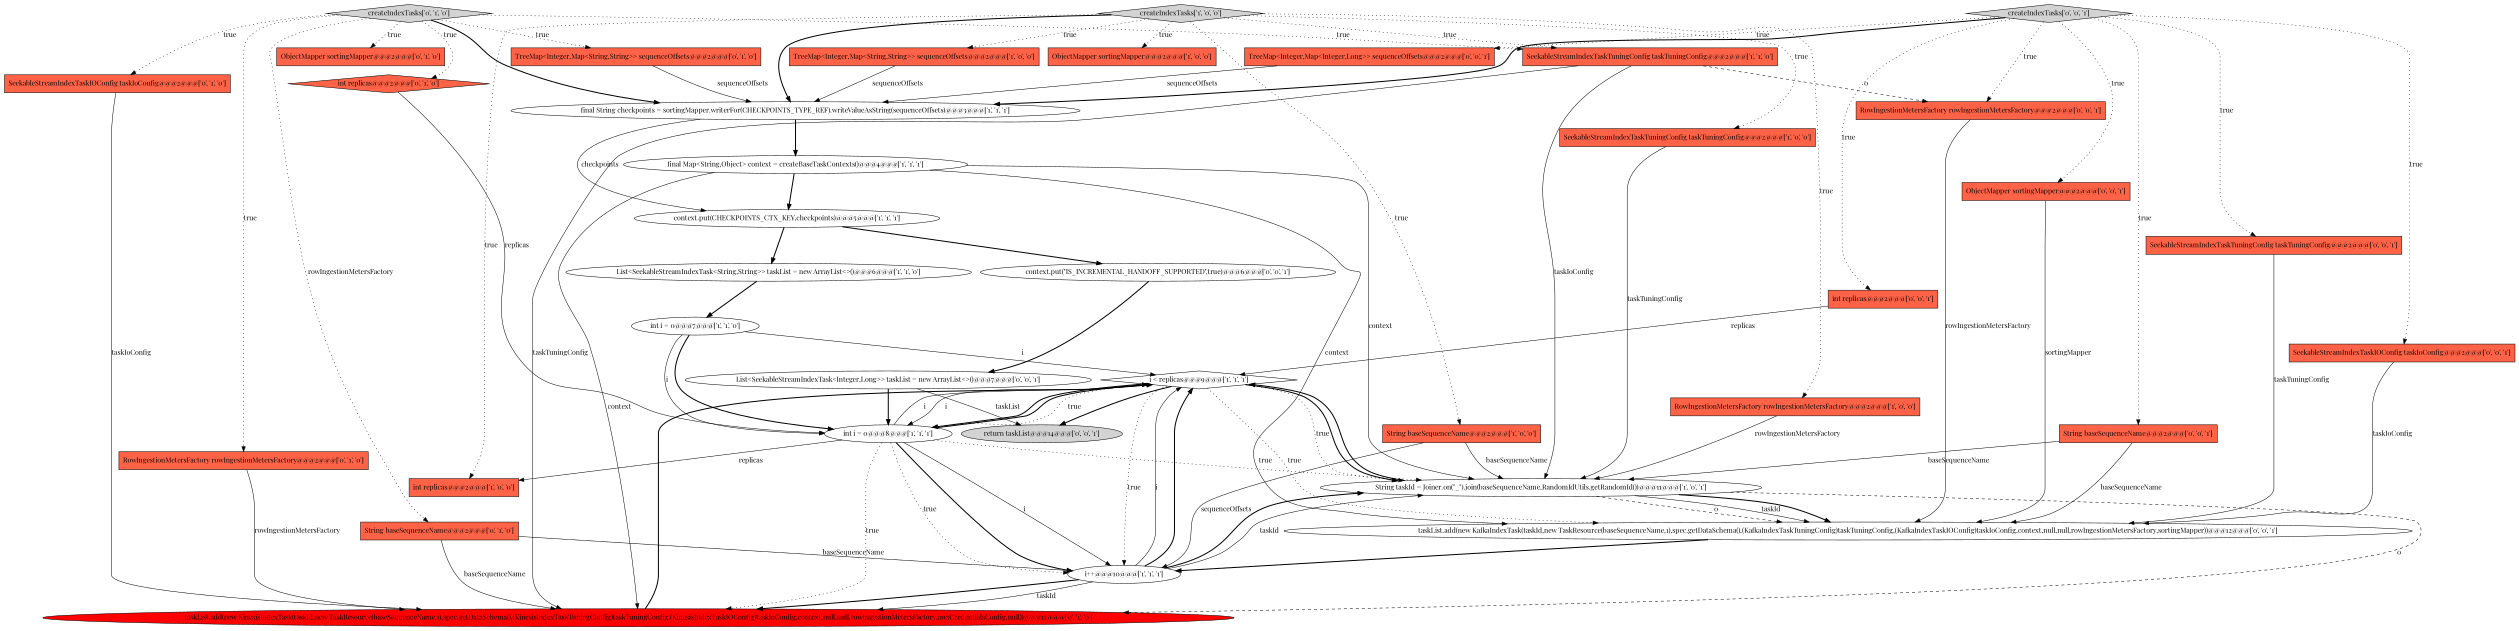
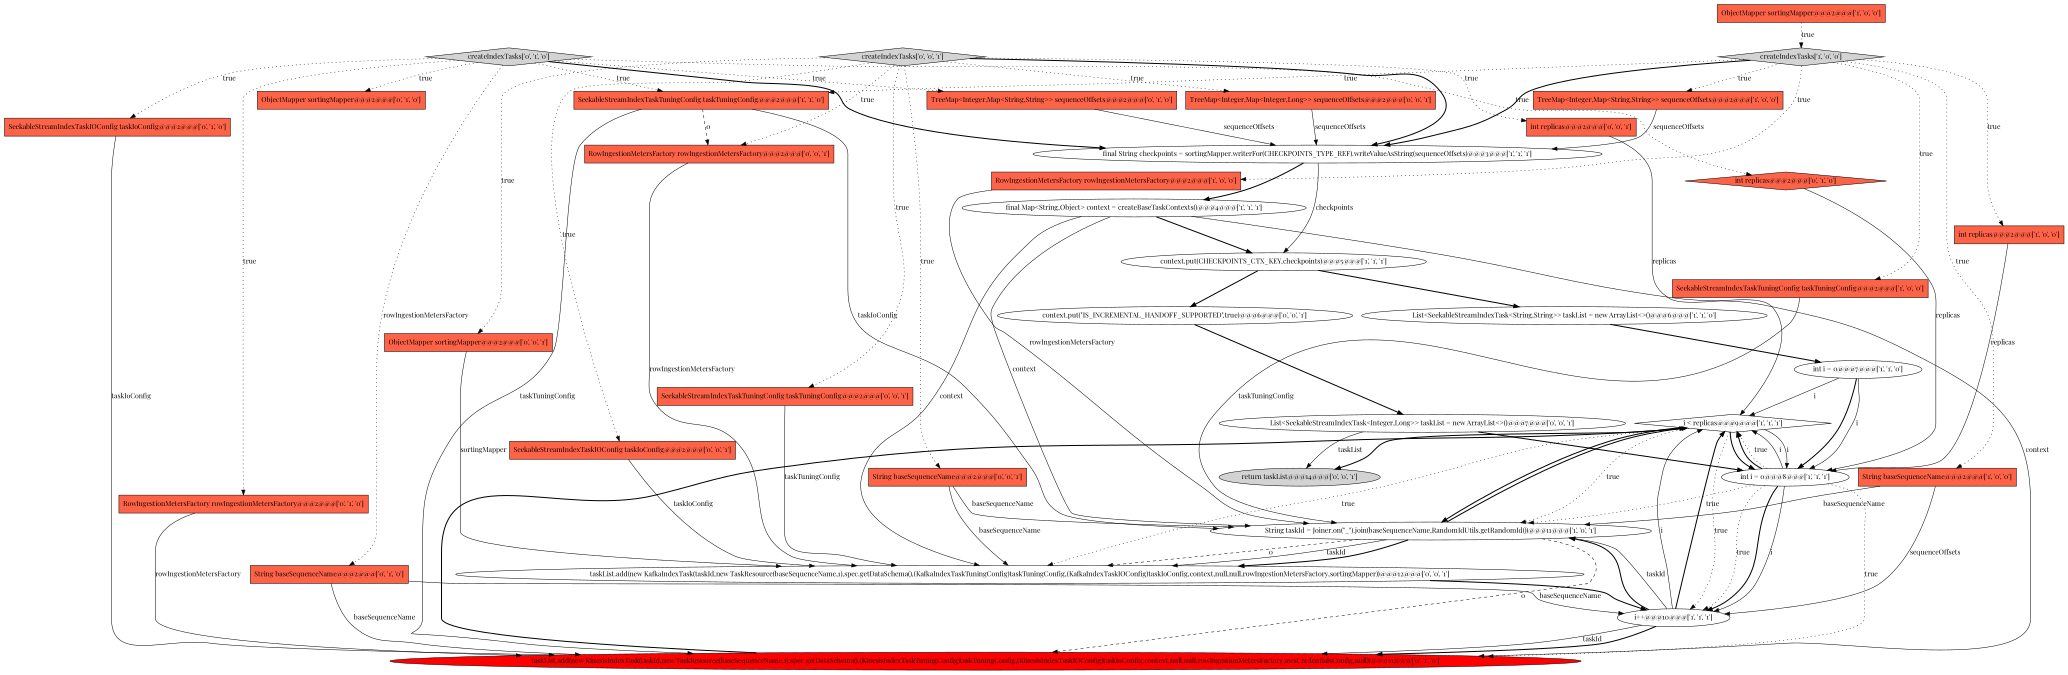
edge "createIndexTasks['1', '0', '0']" -> "ObjectMapper sortingMapper@@@2@@@['1', '0', '0']": reversed
edge "int i = 0@@@8@@@['1', '1', '1']" -> "int replicas@@@2@@@['1', '0', '0']": reversed
